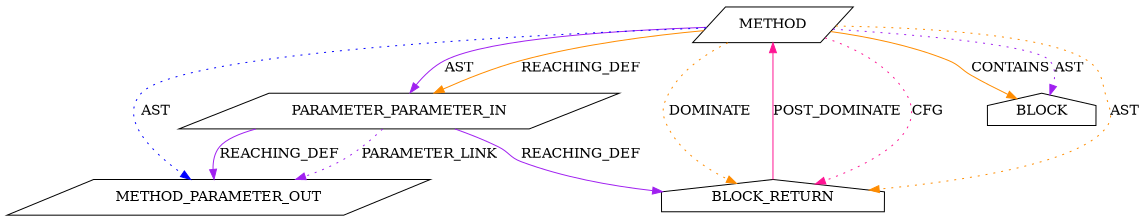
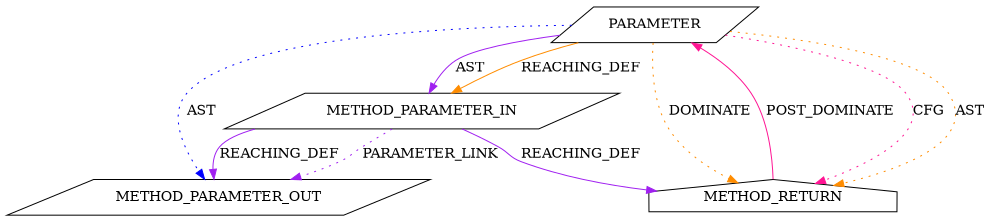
node "METHOD": label "METHOD" -> "PARAMETER"
node "PARAMETER_PARAMETER_IN": label "PARAMETER_PARAMETER_IN" -> "METHOD_PARAMETER_IN"
node "BLOCK": removed
node "BLOCK_RETURN": label "BLOCK_RETURN" -> "METHOD_RETURN"
